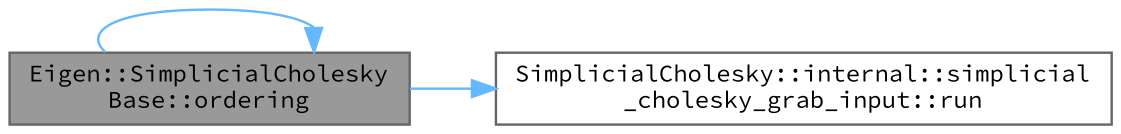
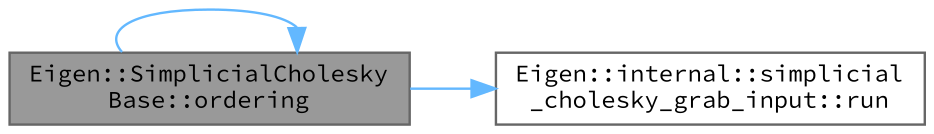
node "SimplicialCholesky::internal::simplicial _cholesky_grab_input::run": label "SimplicialCholesky::internal::simplicial _cholesky_grab_input::run" -> "Eigen::internal::simplicial _cholesky_grab_input::run"
